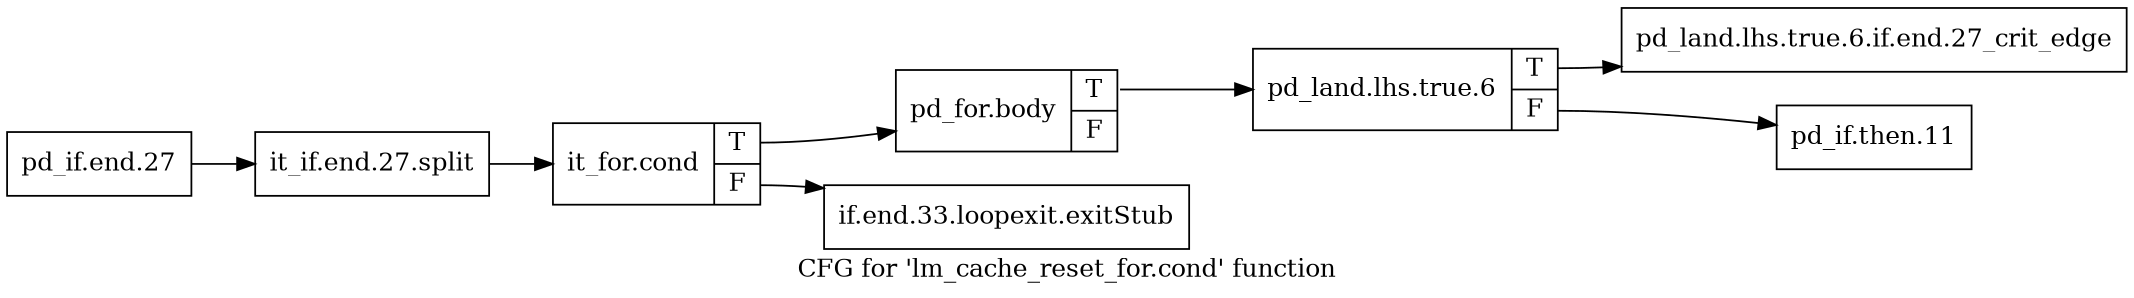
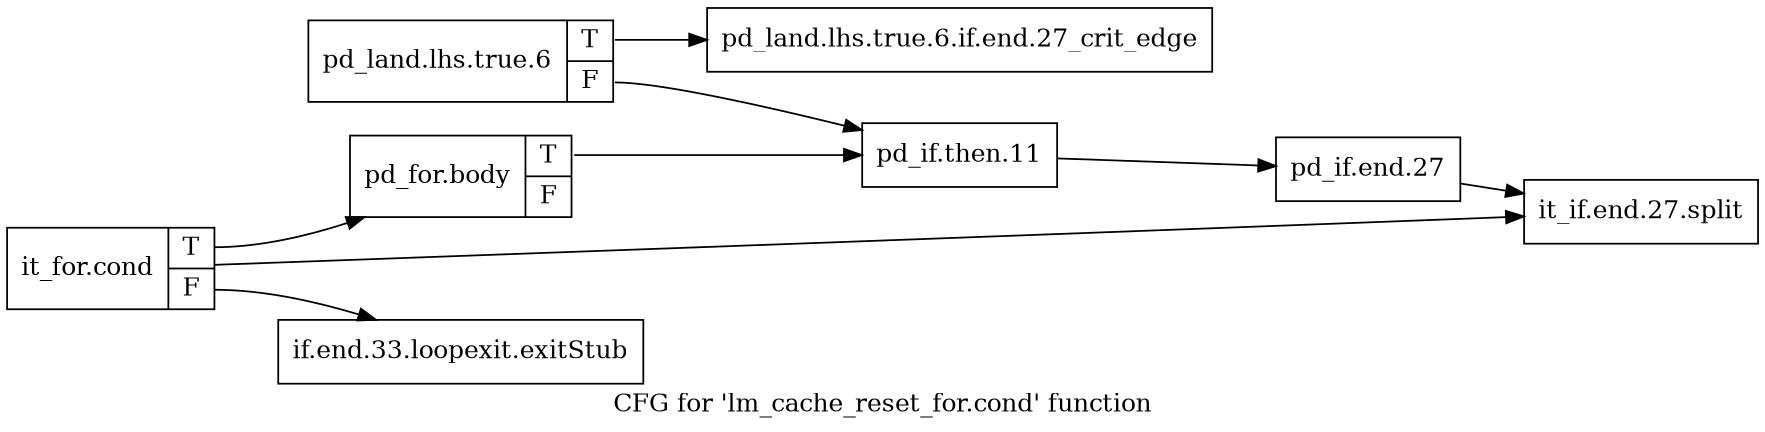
edge "pd_for.body" -> "pd_land.lhs.true.6": now "pd_for.body" -> "pd_if.then.11"
edge "pd_if.then.11" -> "pd_if.end.27": added
edge "it_if.end.27.split" -> "it_for.cond": reversed
